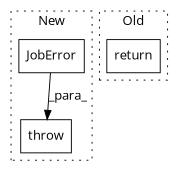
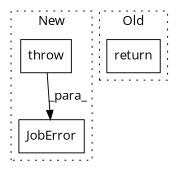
edge "JobError" -> "throw": reversed
